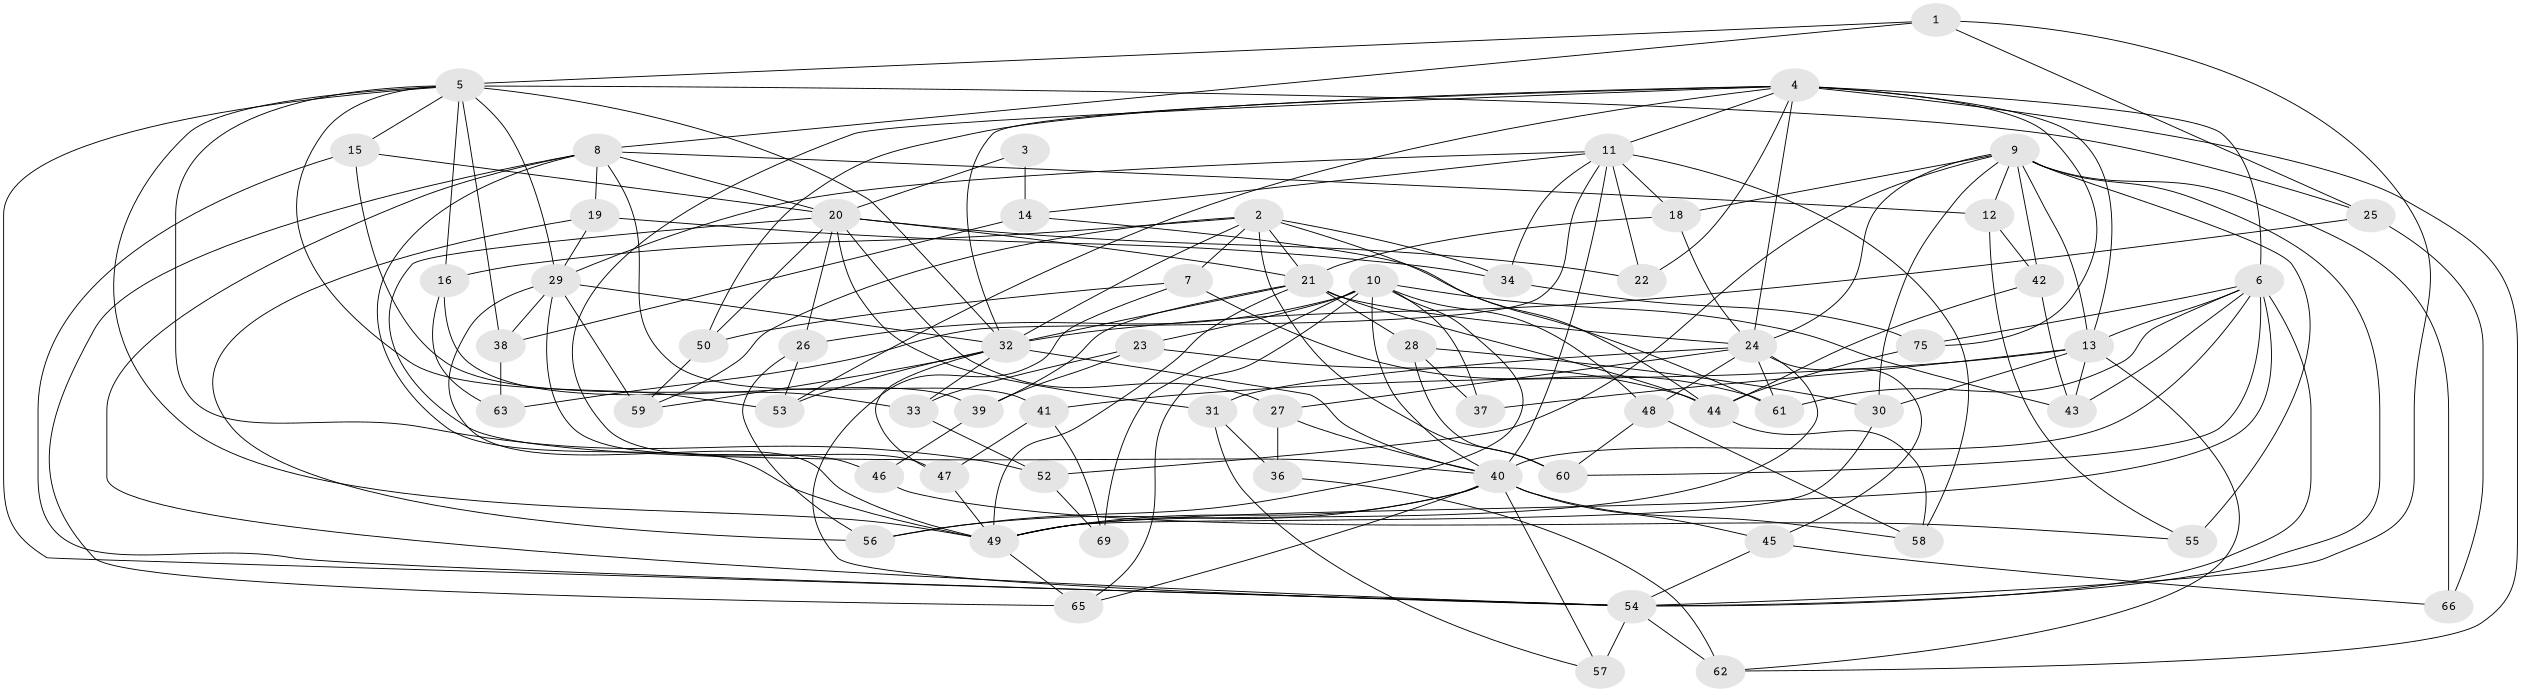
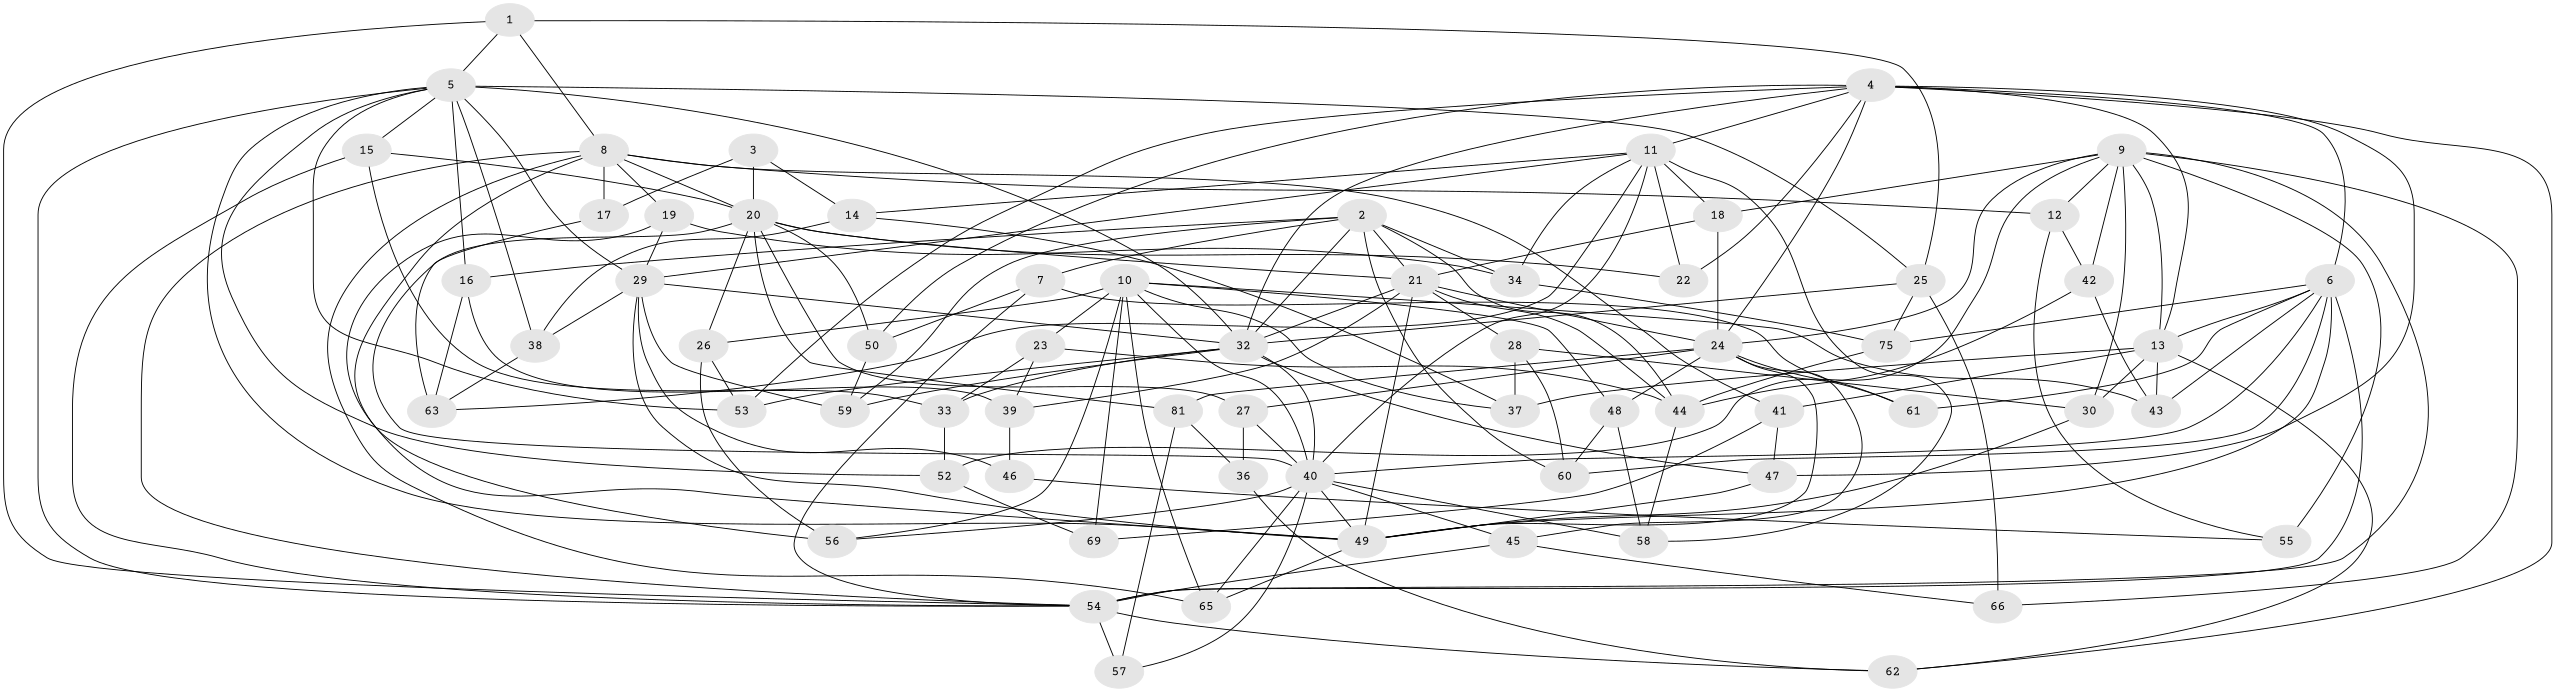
edge "4" -- "75": now "25" -- "75"
node "17": added
edge "14" -- "61": now "14" -- "37"
node "31": label "31" -> "81"
